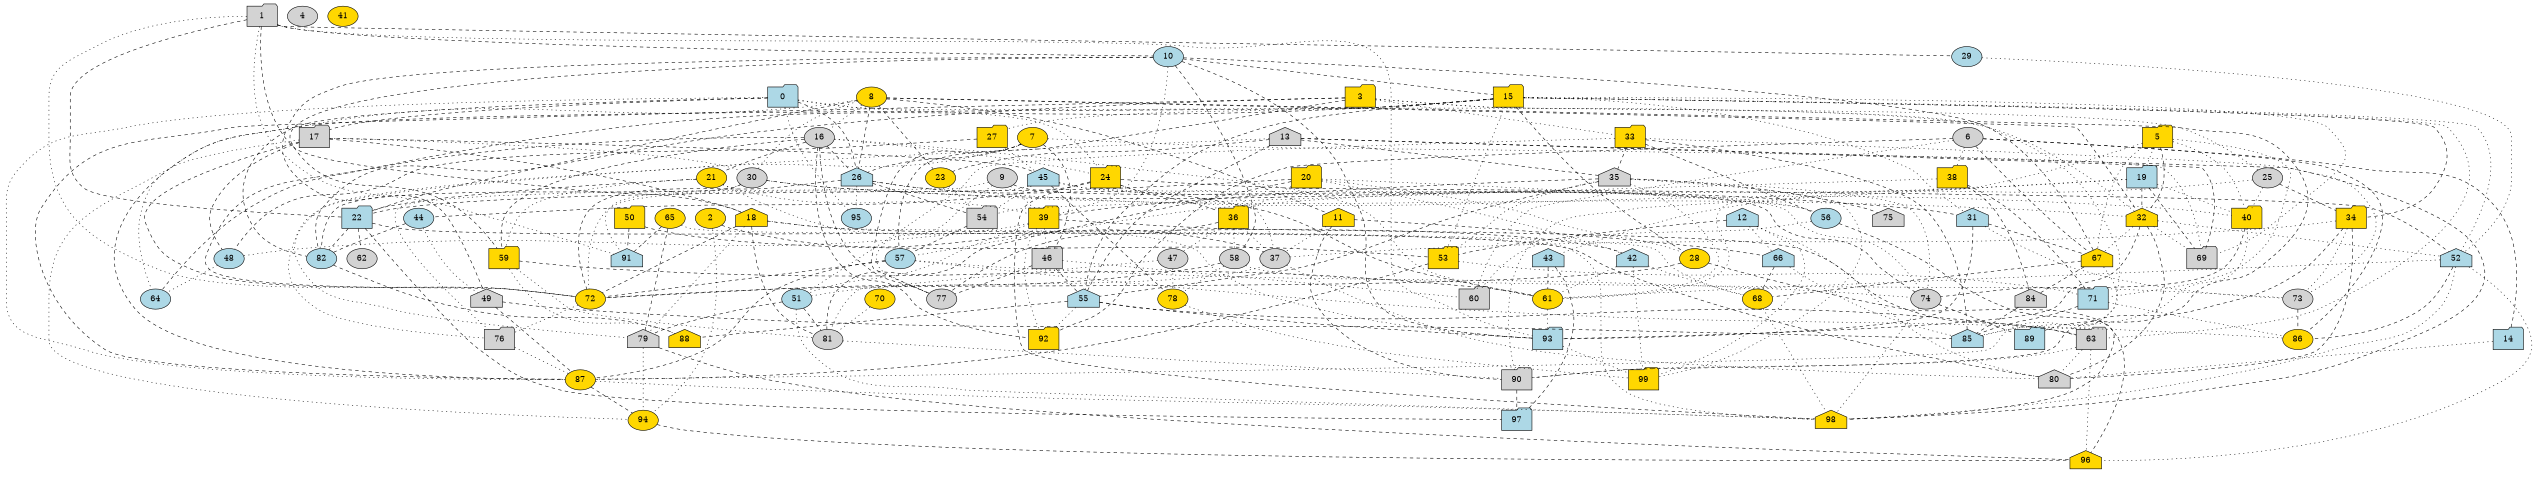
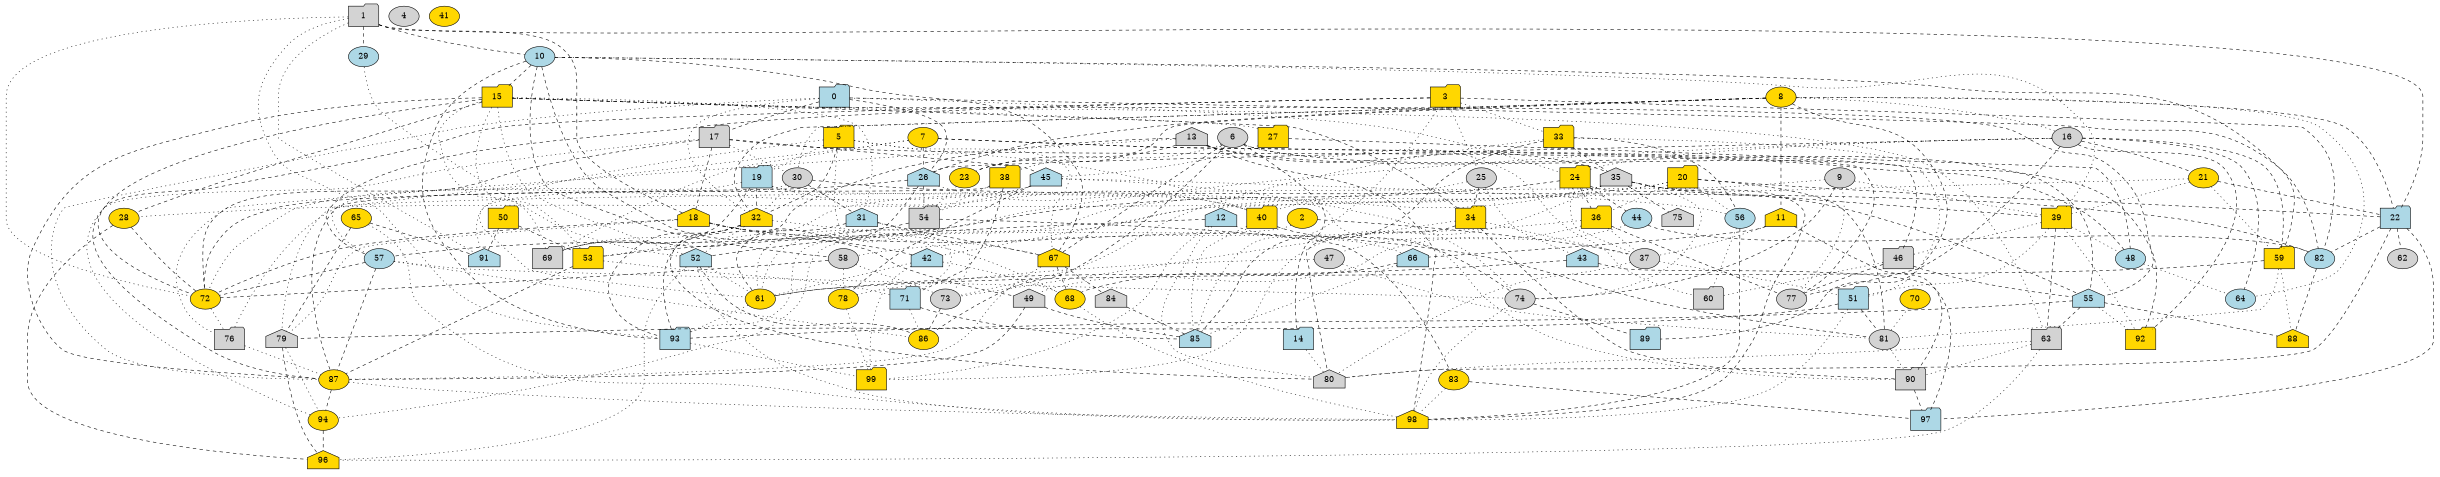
node "95": removed
edge "38" -- "84": now "38" -- "87"
node "51": shape ellipse -> folder
node "83": added
